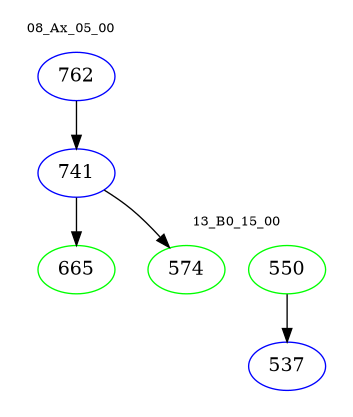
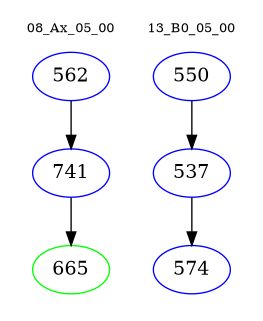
node "762": label "762" -> "562"
edge "741" -> "574": now "537" -> "574"
cluster "13_B0_15_00": label "13_B0_15_00" -> "13_B0_05_00"
node "574": color green -> blue
node "550": color green -> blue
